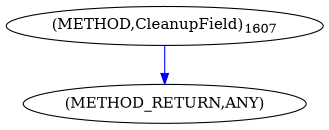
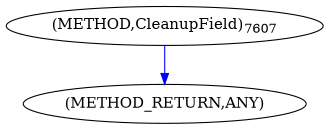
node "(METHOD,CleanupField)": text "1607" -> "7607"
